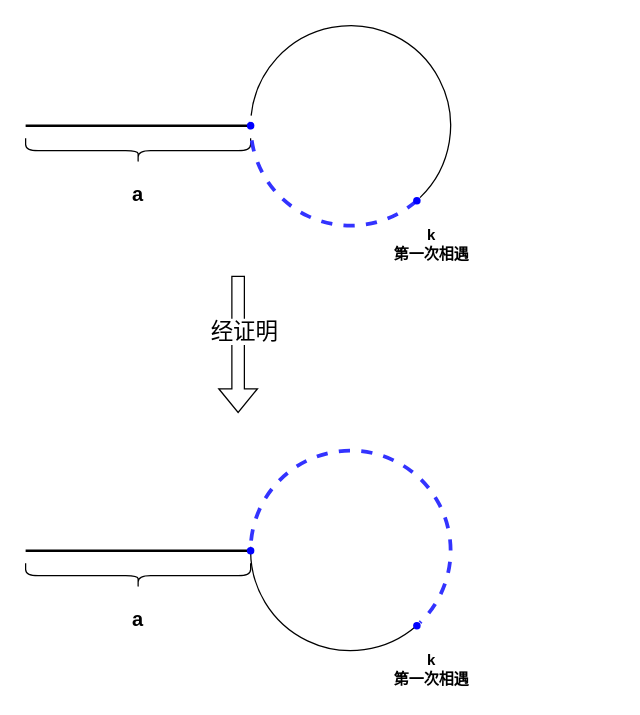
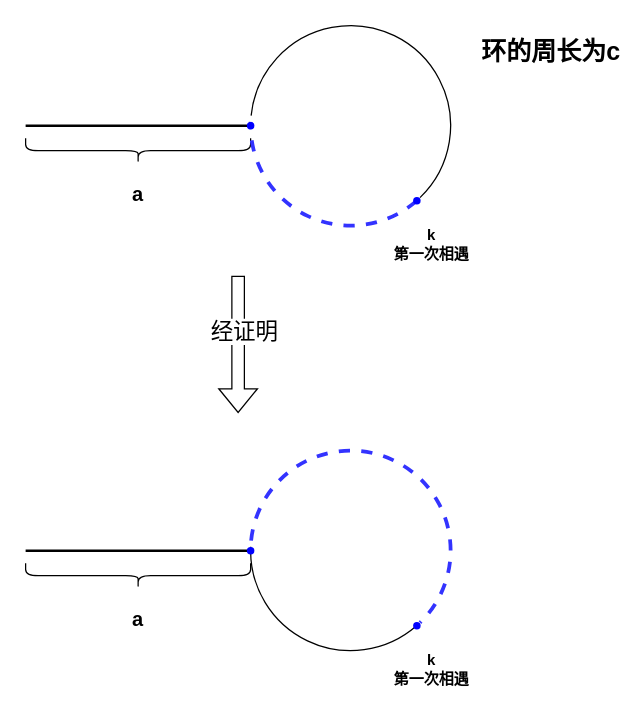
node "环的周长为c": added
